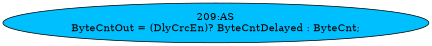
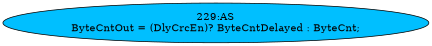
node "209:AS ByteCntOut = (DlyCrcEn)? ByteCntDelayed : ByteCnt;": label "209:AS ByteCntOut = (DlyCrcEn)? ByteCntDelayed : ByteCnt;" -> "229:AS ByteCntOut = (DlyCrcEn)? ByteCntDelayed : ByteCnt;"
